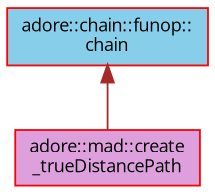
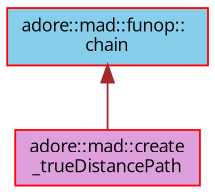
node "adore::chain::funop:: chain": label "adore::chain::funop:: chain" -> "adore::mad::funop:: chain"
